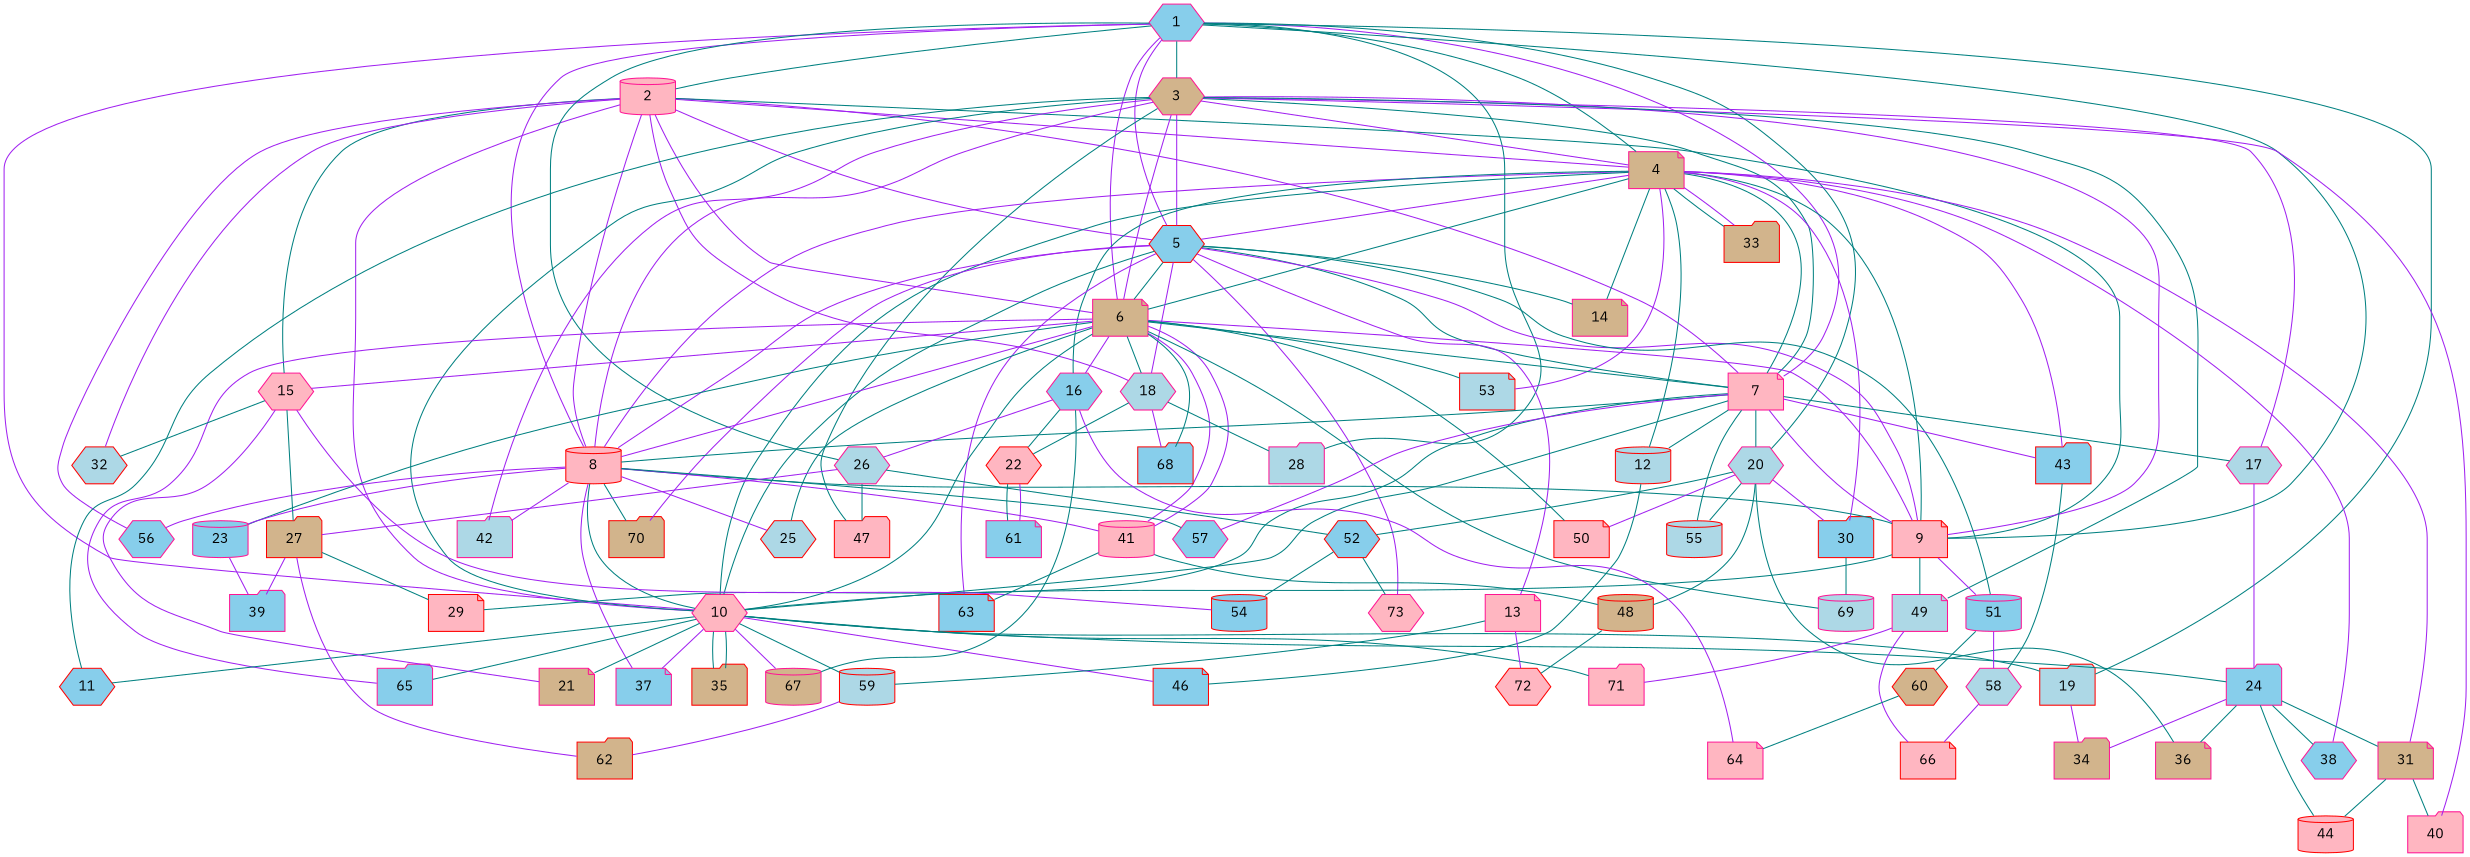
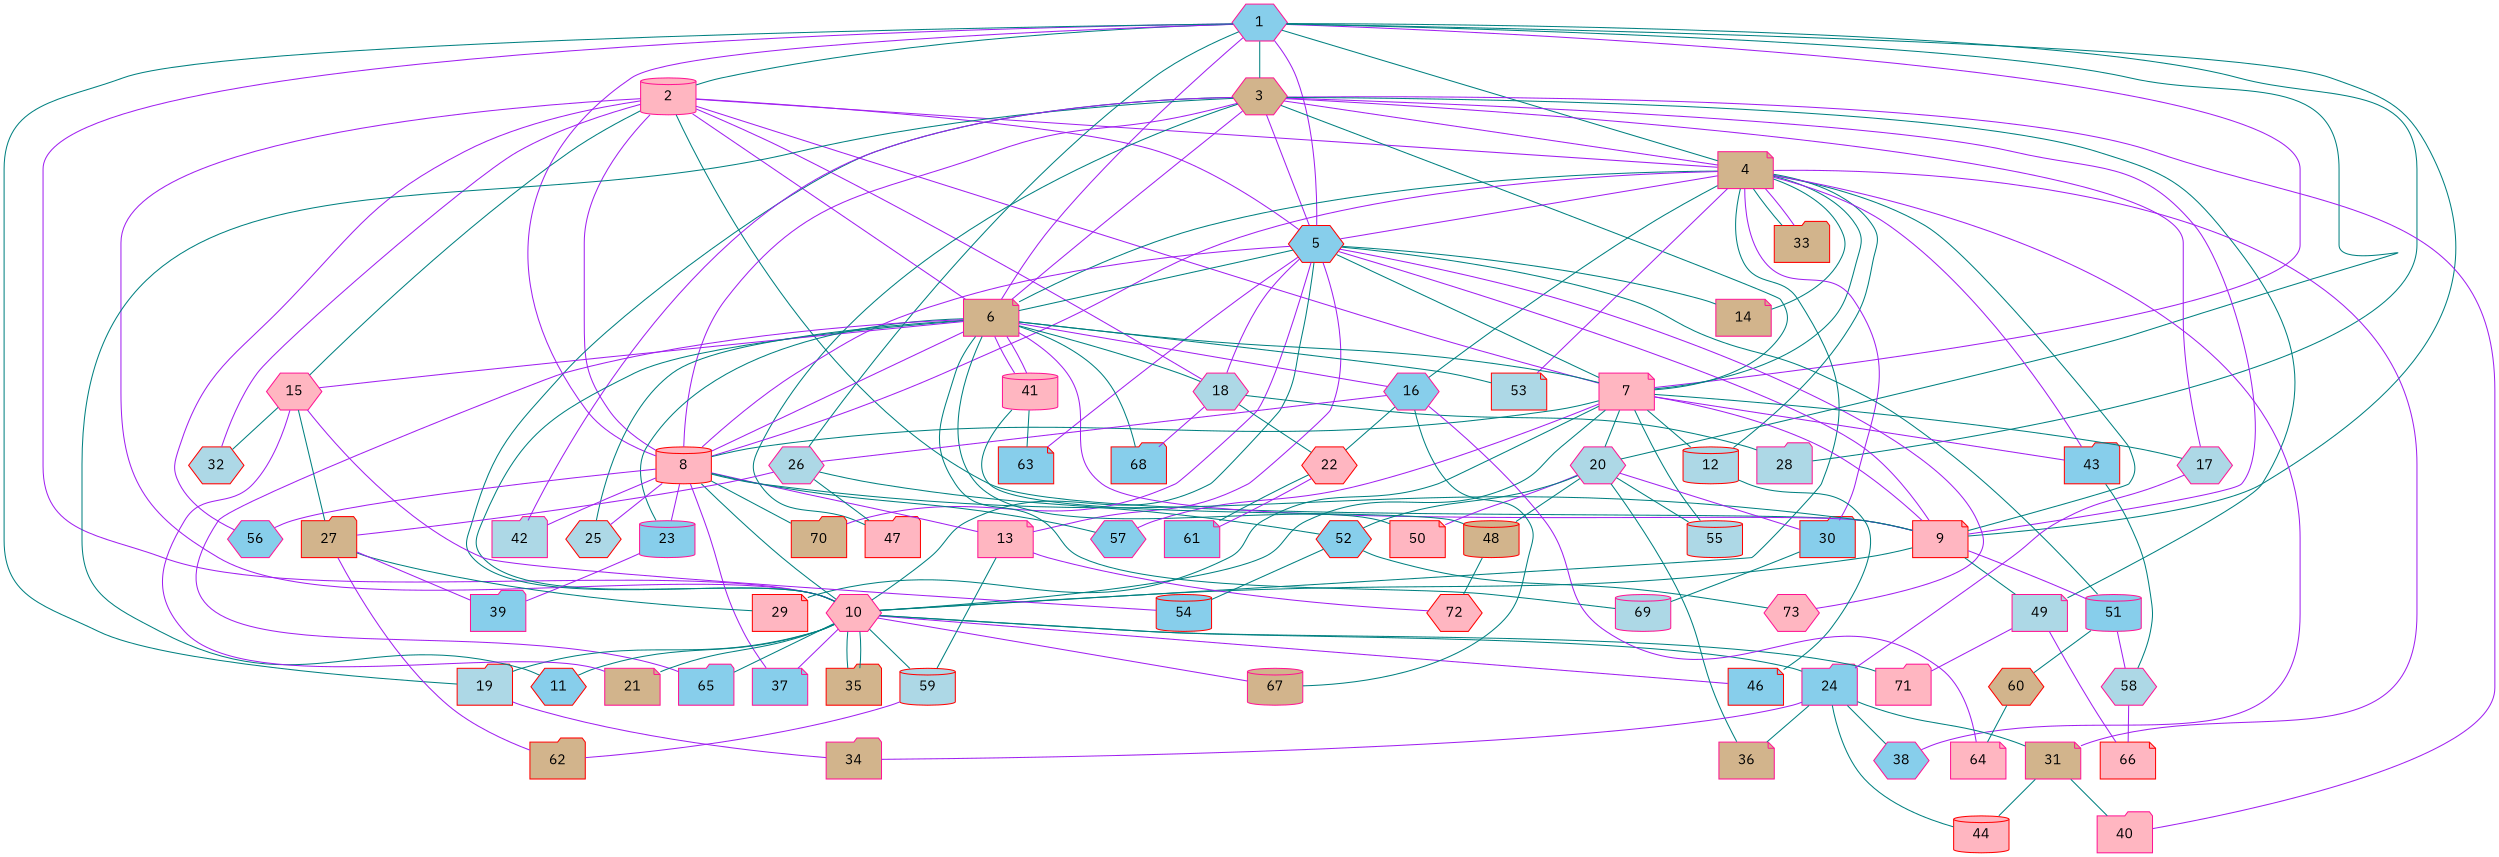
edge "8" -- "41": now "8" -- "13"
